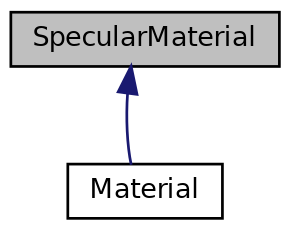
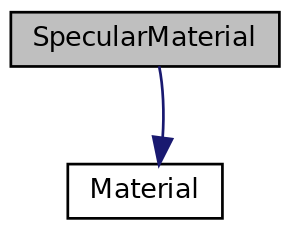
edge "Material" -> "SpecularMaterial": reversed
